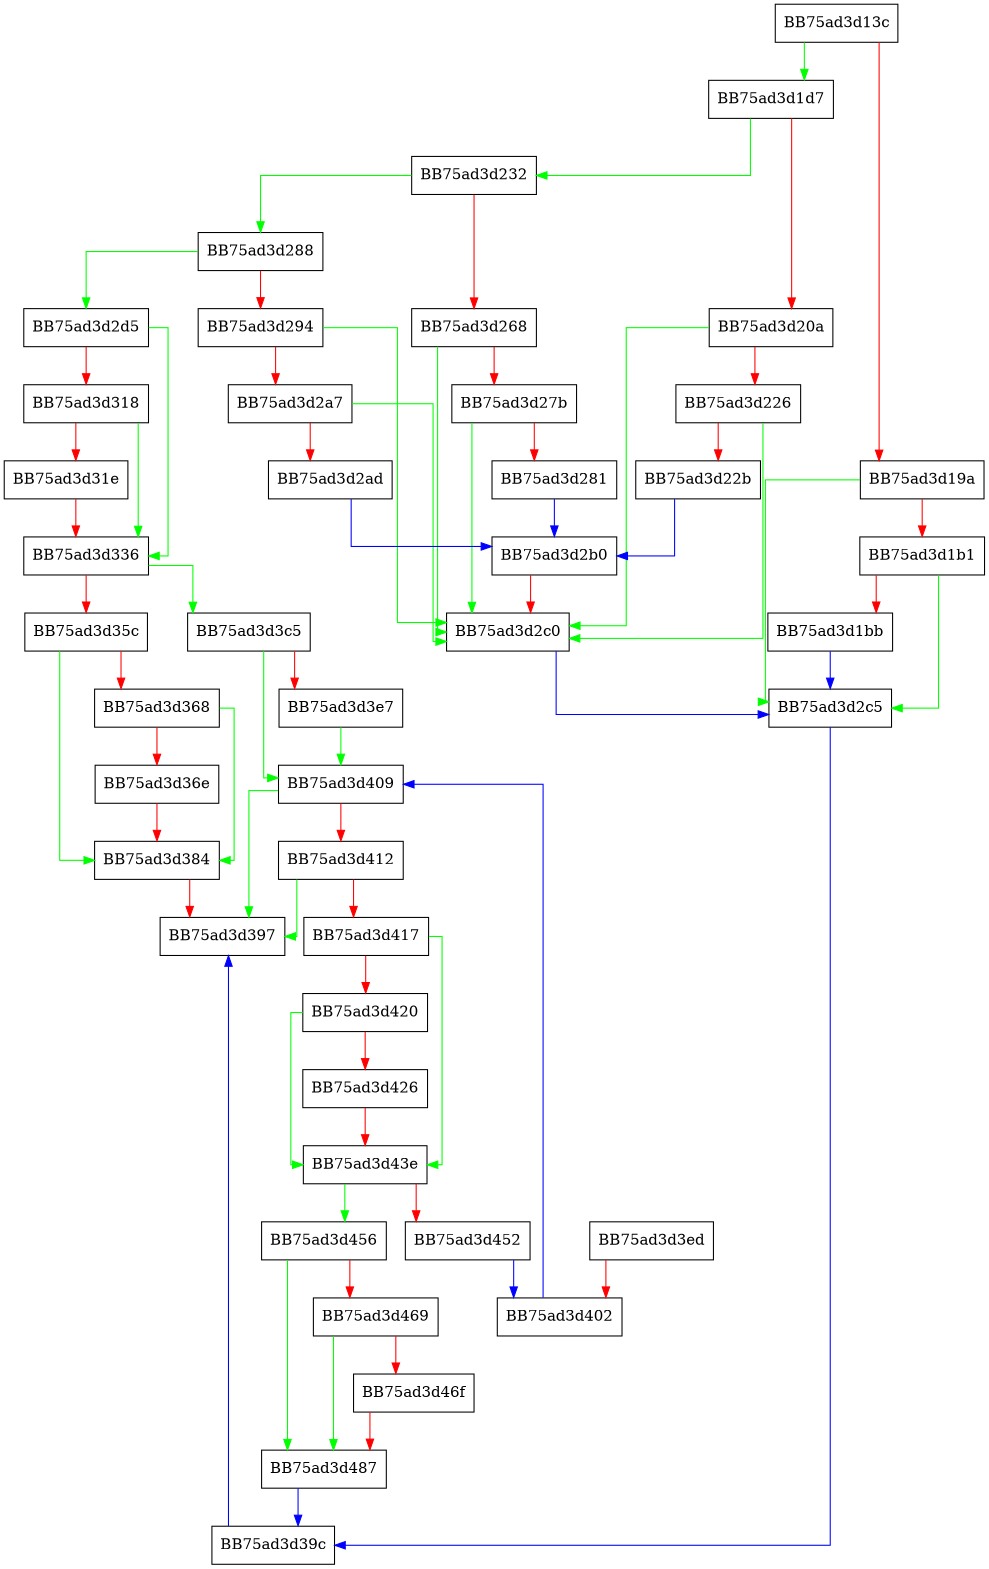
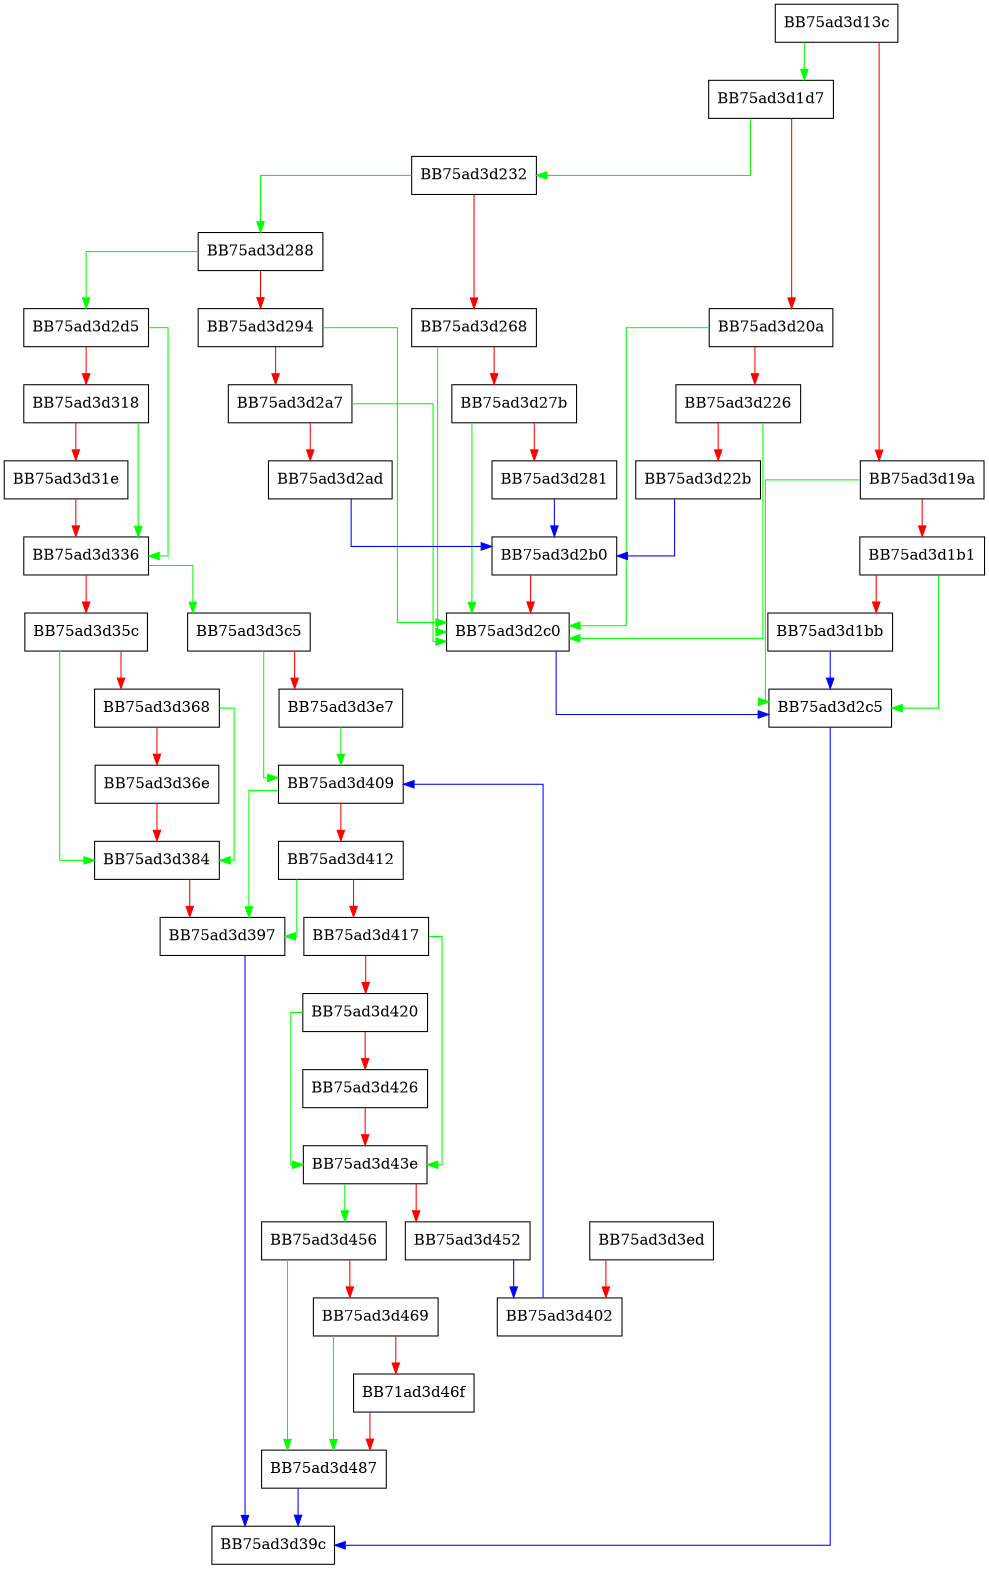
edge "BB75ad3d39c" -> "BB75ad3d397": reversed
node "BB75ad3d46f": label "BB75ad3d46f" -> "BB71ad3d46f"
